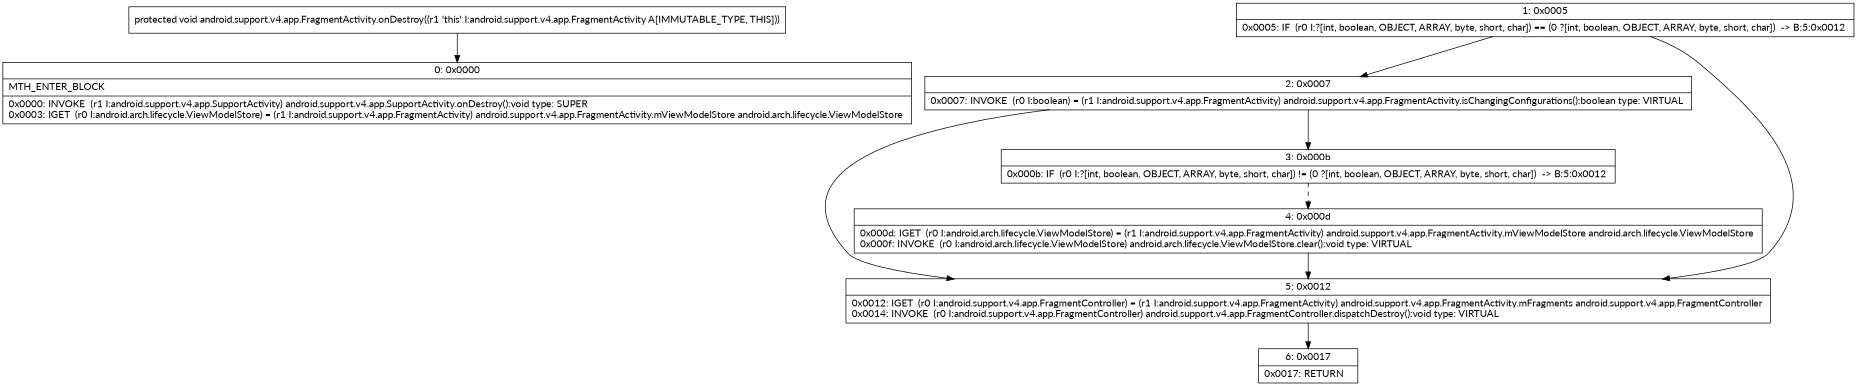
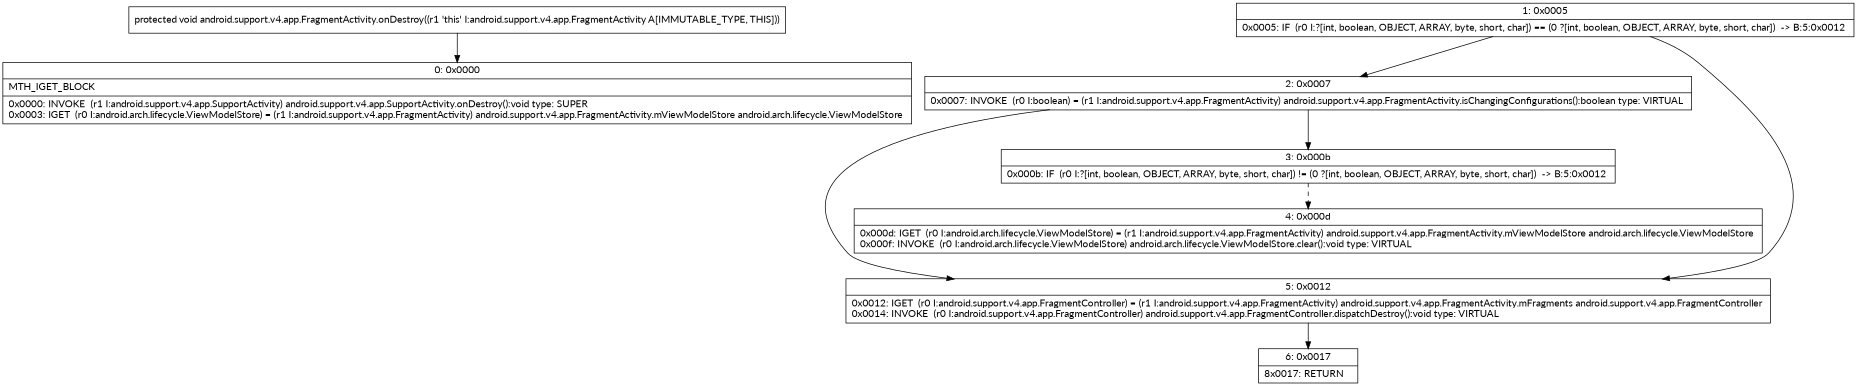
node "0: 0x0000": text "MTH_ENTER_BLOCK" -> "MTH_IGET_BLOCK"
edge "4: 0x000d" -> "5: 0x0012": removed
node "6: 0x0017": text "0x0017: RETURN" -> "8x0017: RETURN"
